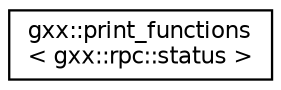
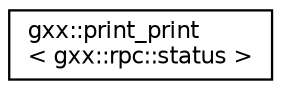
node "gxx::print_functions < gxx::rpc::status >": label "gxx::print_functions < gxx::rpc::status >" -> "gxx::print_print < gxx::rpc::status >"
